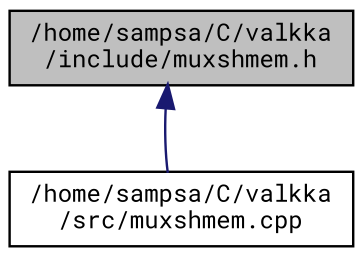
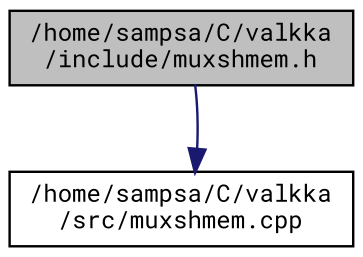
edge "/home/sampsa/C/valkka /src/muxshmem.cpp" -> "/home/sampsa/C/valkka /include/muxshmem.h": reversed
